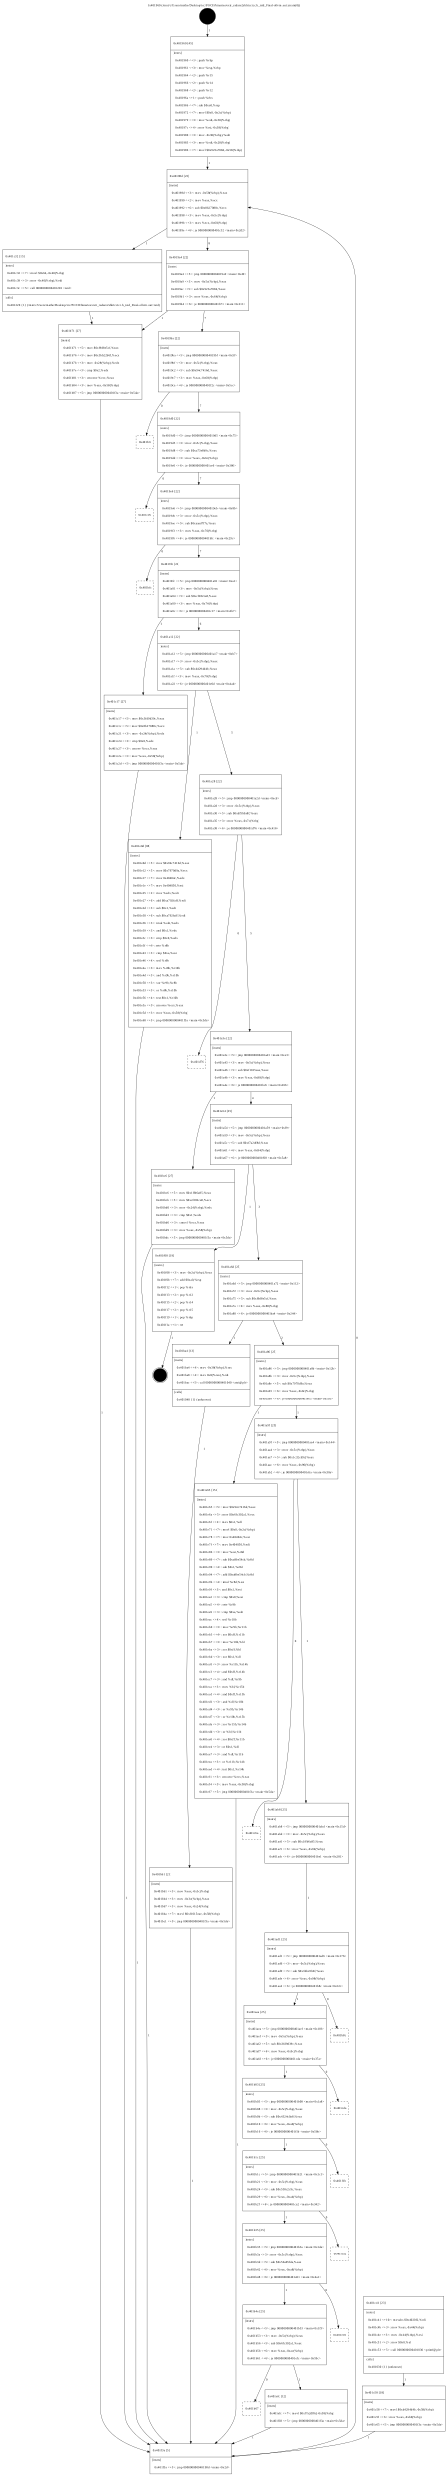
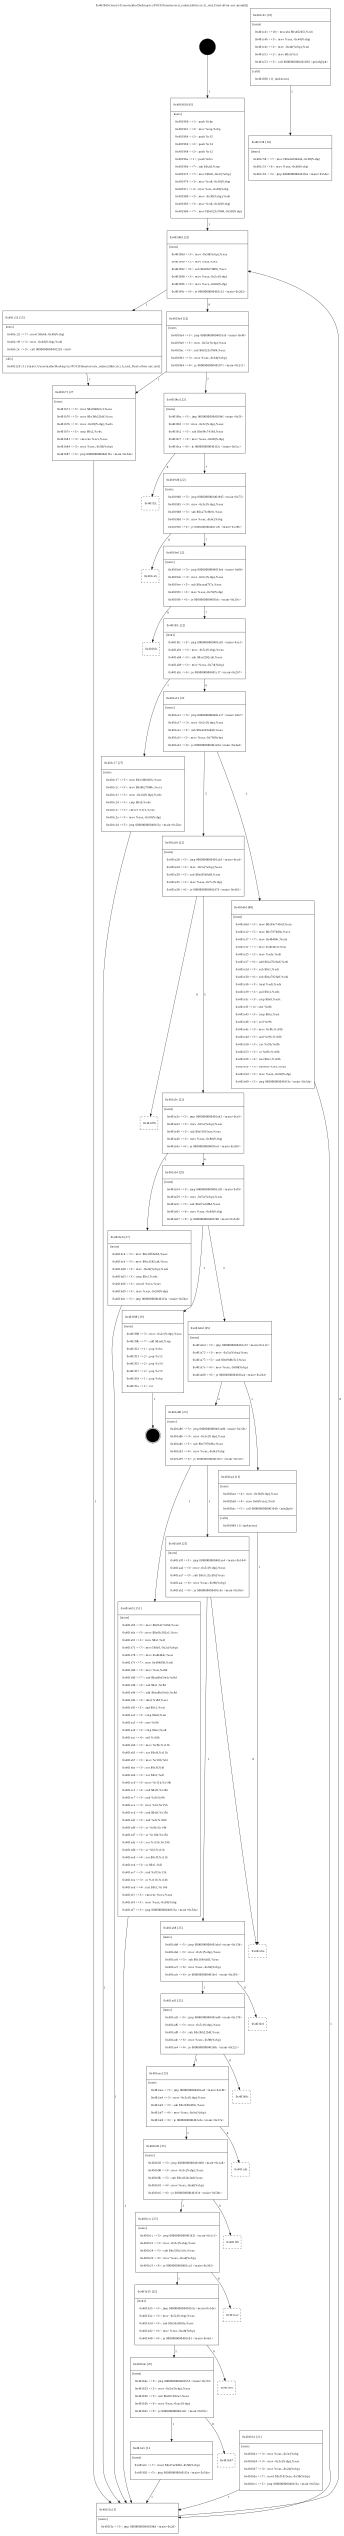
edge "0x401ba4 [13]" -> "0x401bb1 [21]": now "0x401ba4 [13]" -> "0x401c6a"
node "0x401be1": added
edge "0x401c58 [18]" -> "0x401f3a [5]": removed, label "1"
